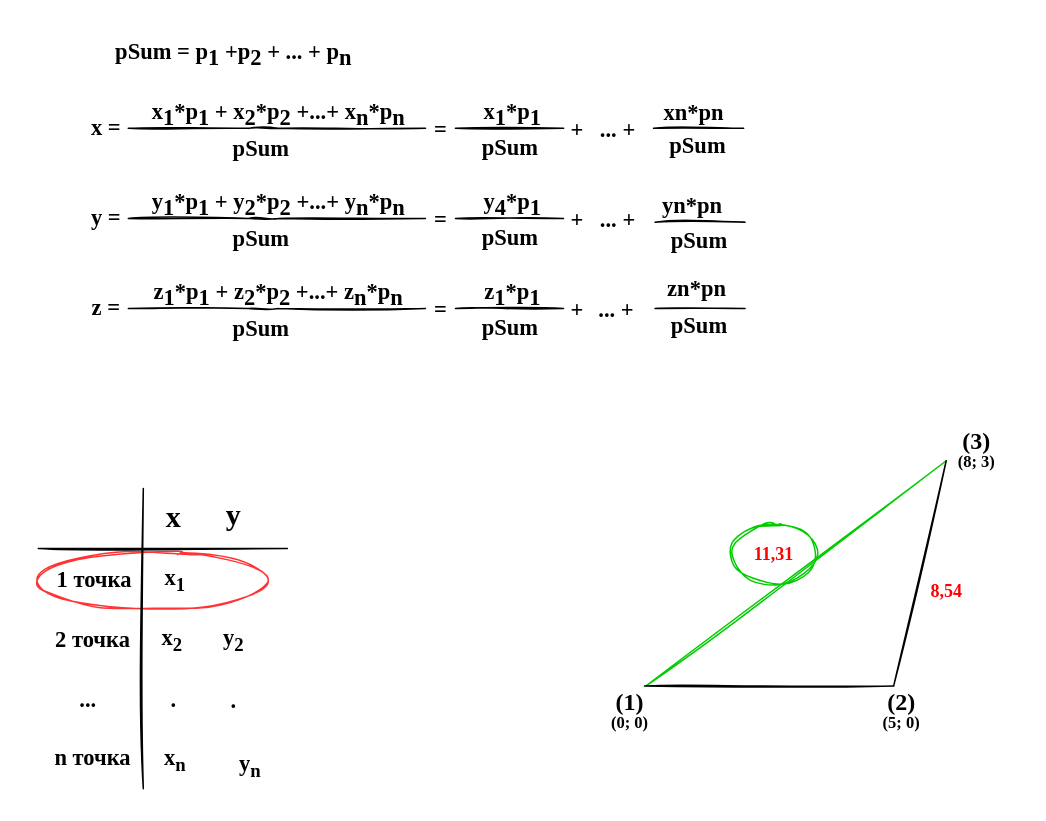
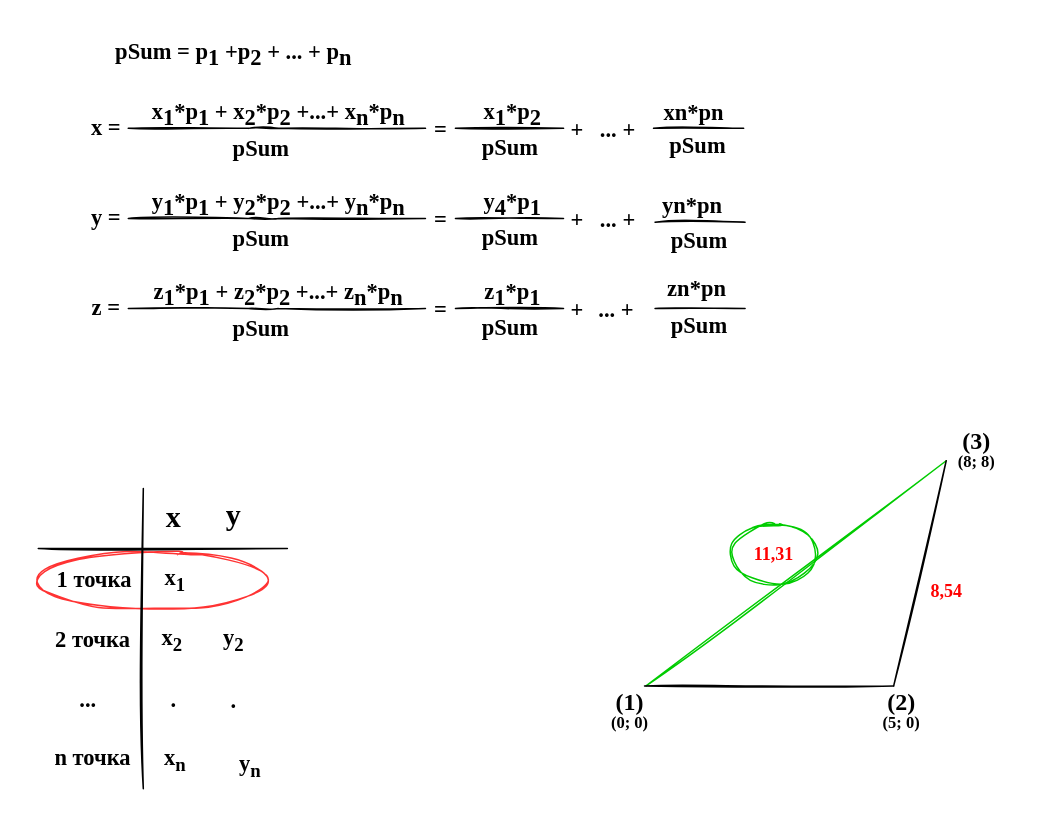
node "x1*p1": label "x1*p1" -> "x1*p2"
node "(8; 3)": label "(8; 3)" -> "(8; 8)"
